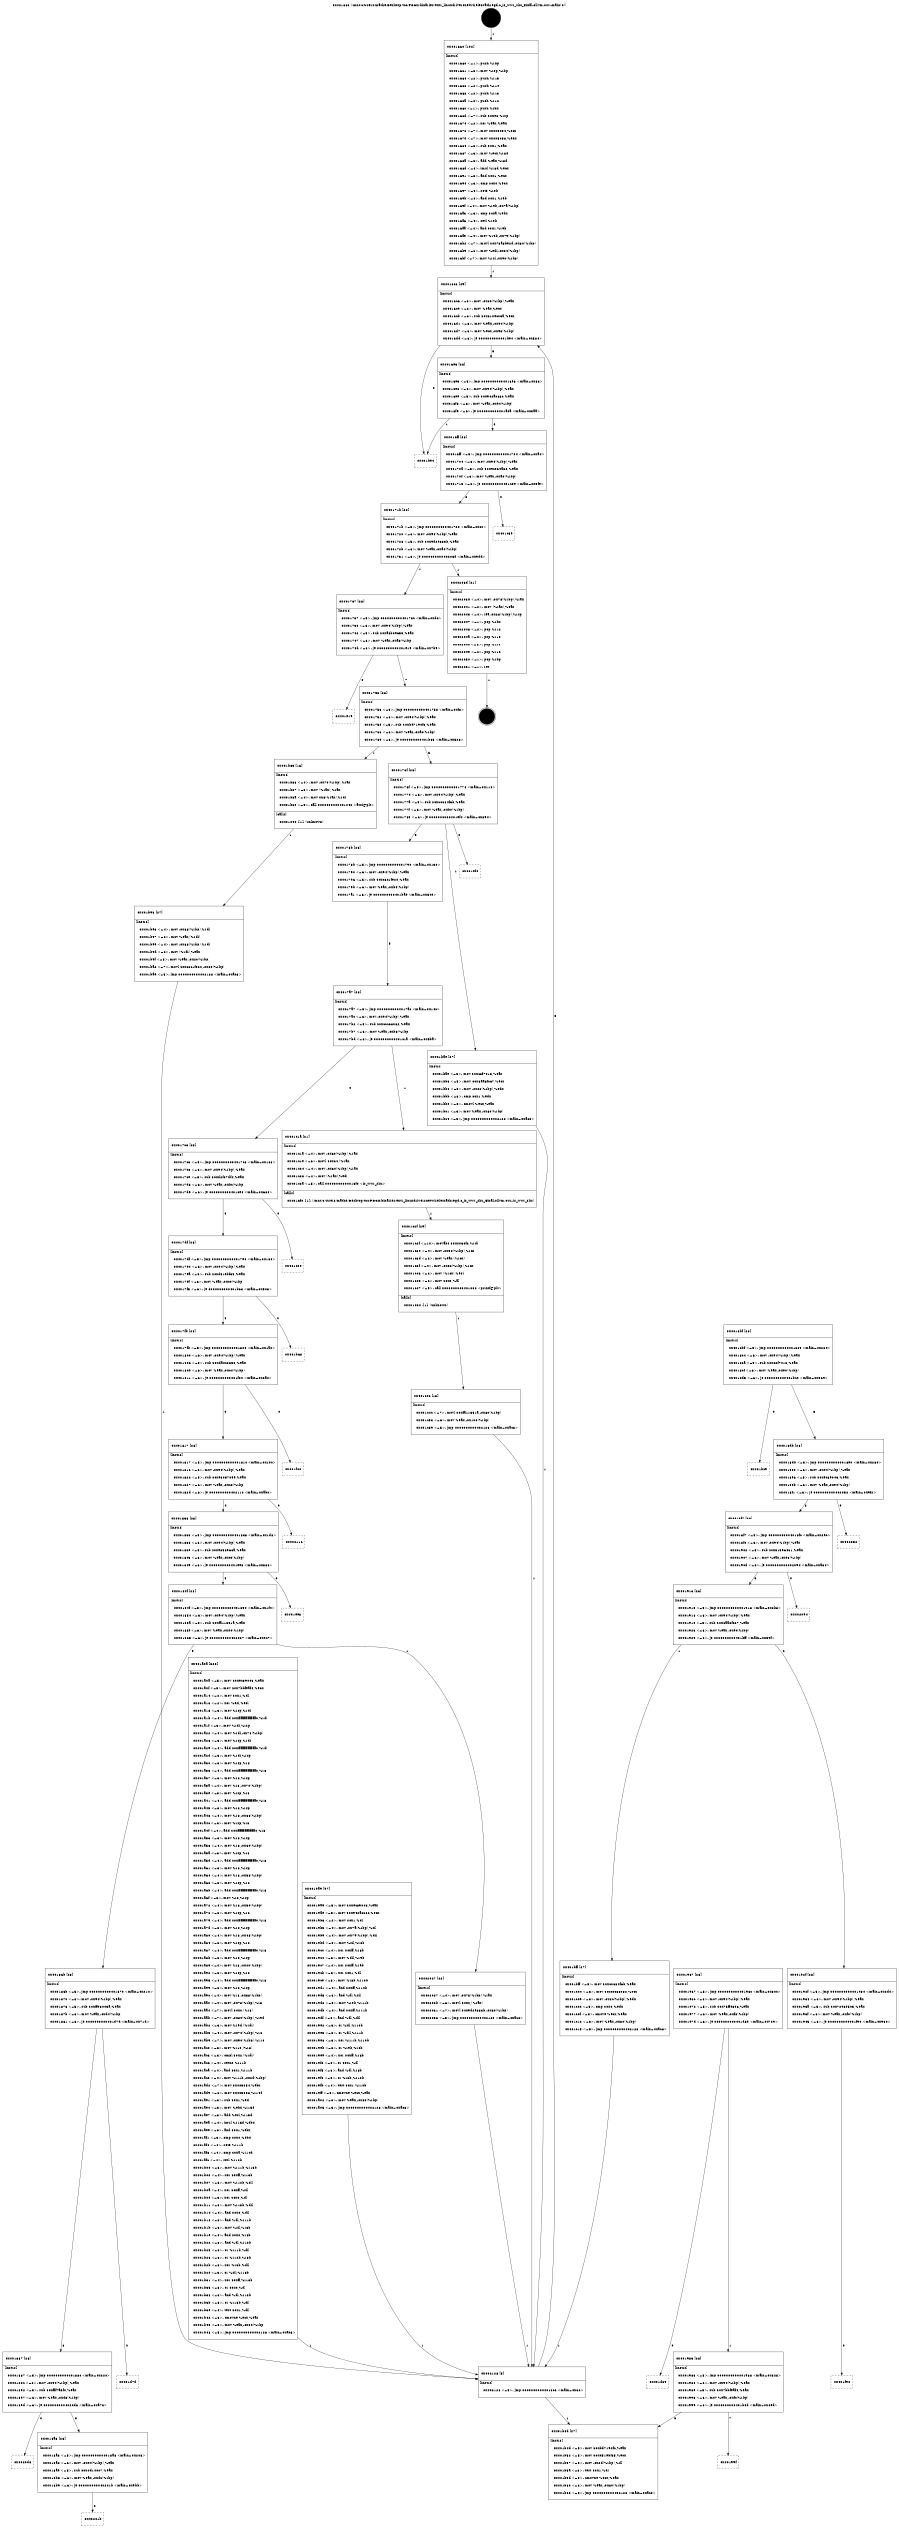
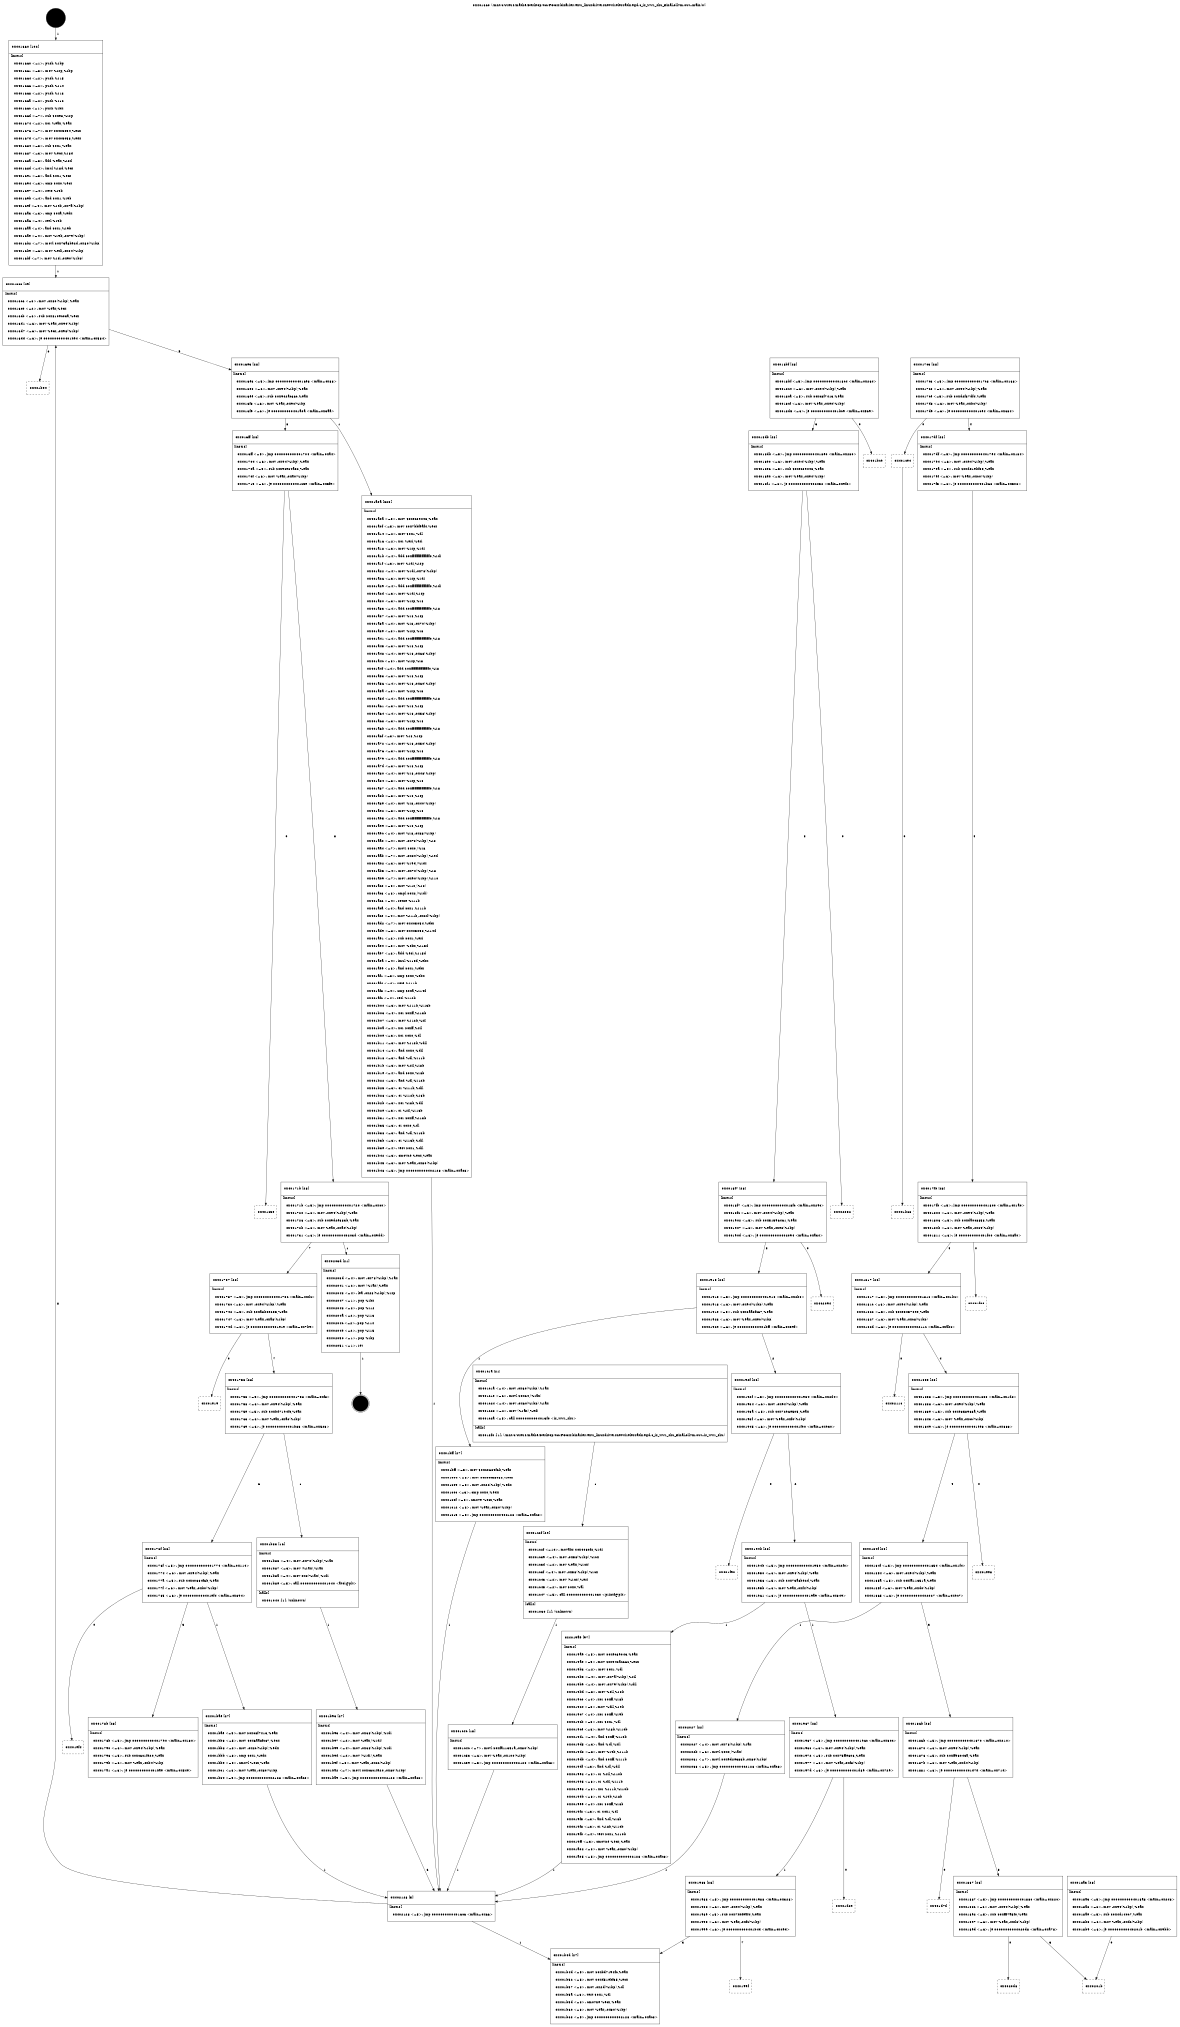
edge "0x4016e3 [28]" -> "0x401be4": now "0x4016e3 [28]" -> "0x401a0a [323]"
node "0x4017a7 [28]": removed
edge "0x4017df [28]" -> "0x401b68": now "0x401ce4" -> "0x401b68"
edge "0x401b93 [27]" -> "0x402128 [5]": label " 1" -> " 6"
node "0x40194b [28]": added
edge "0x401887 [28]" -> "0x4018a3 [28]": now "0x401887 [28]" -> "0x40201b"
